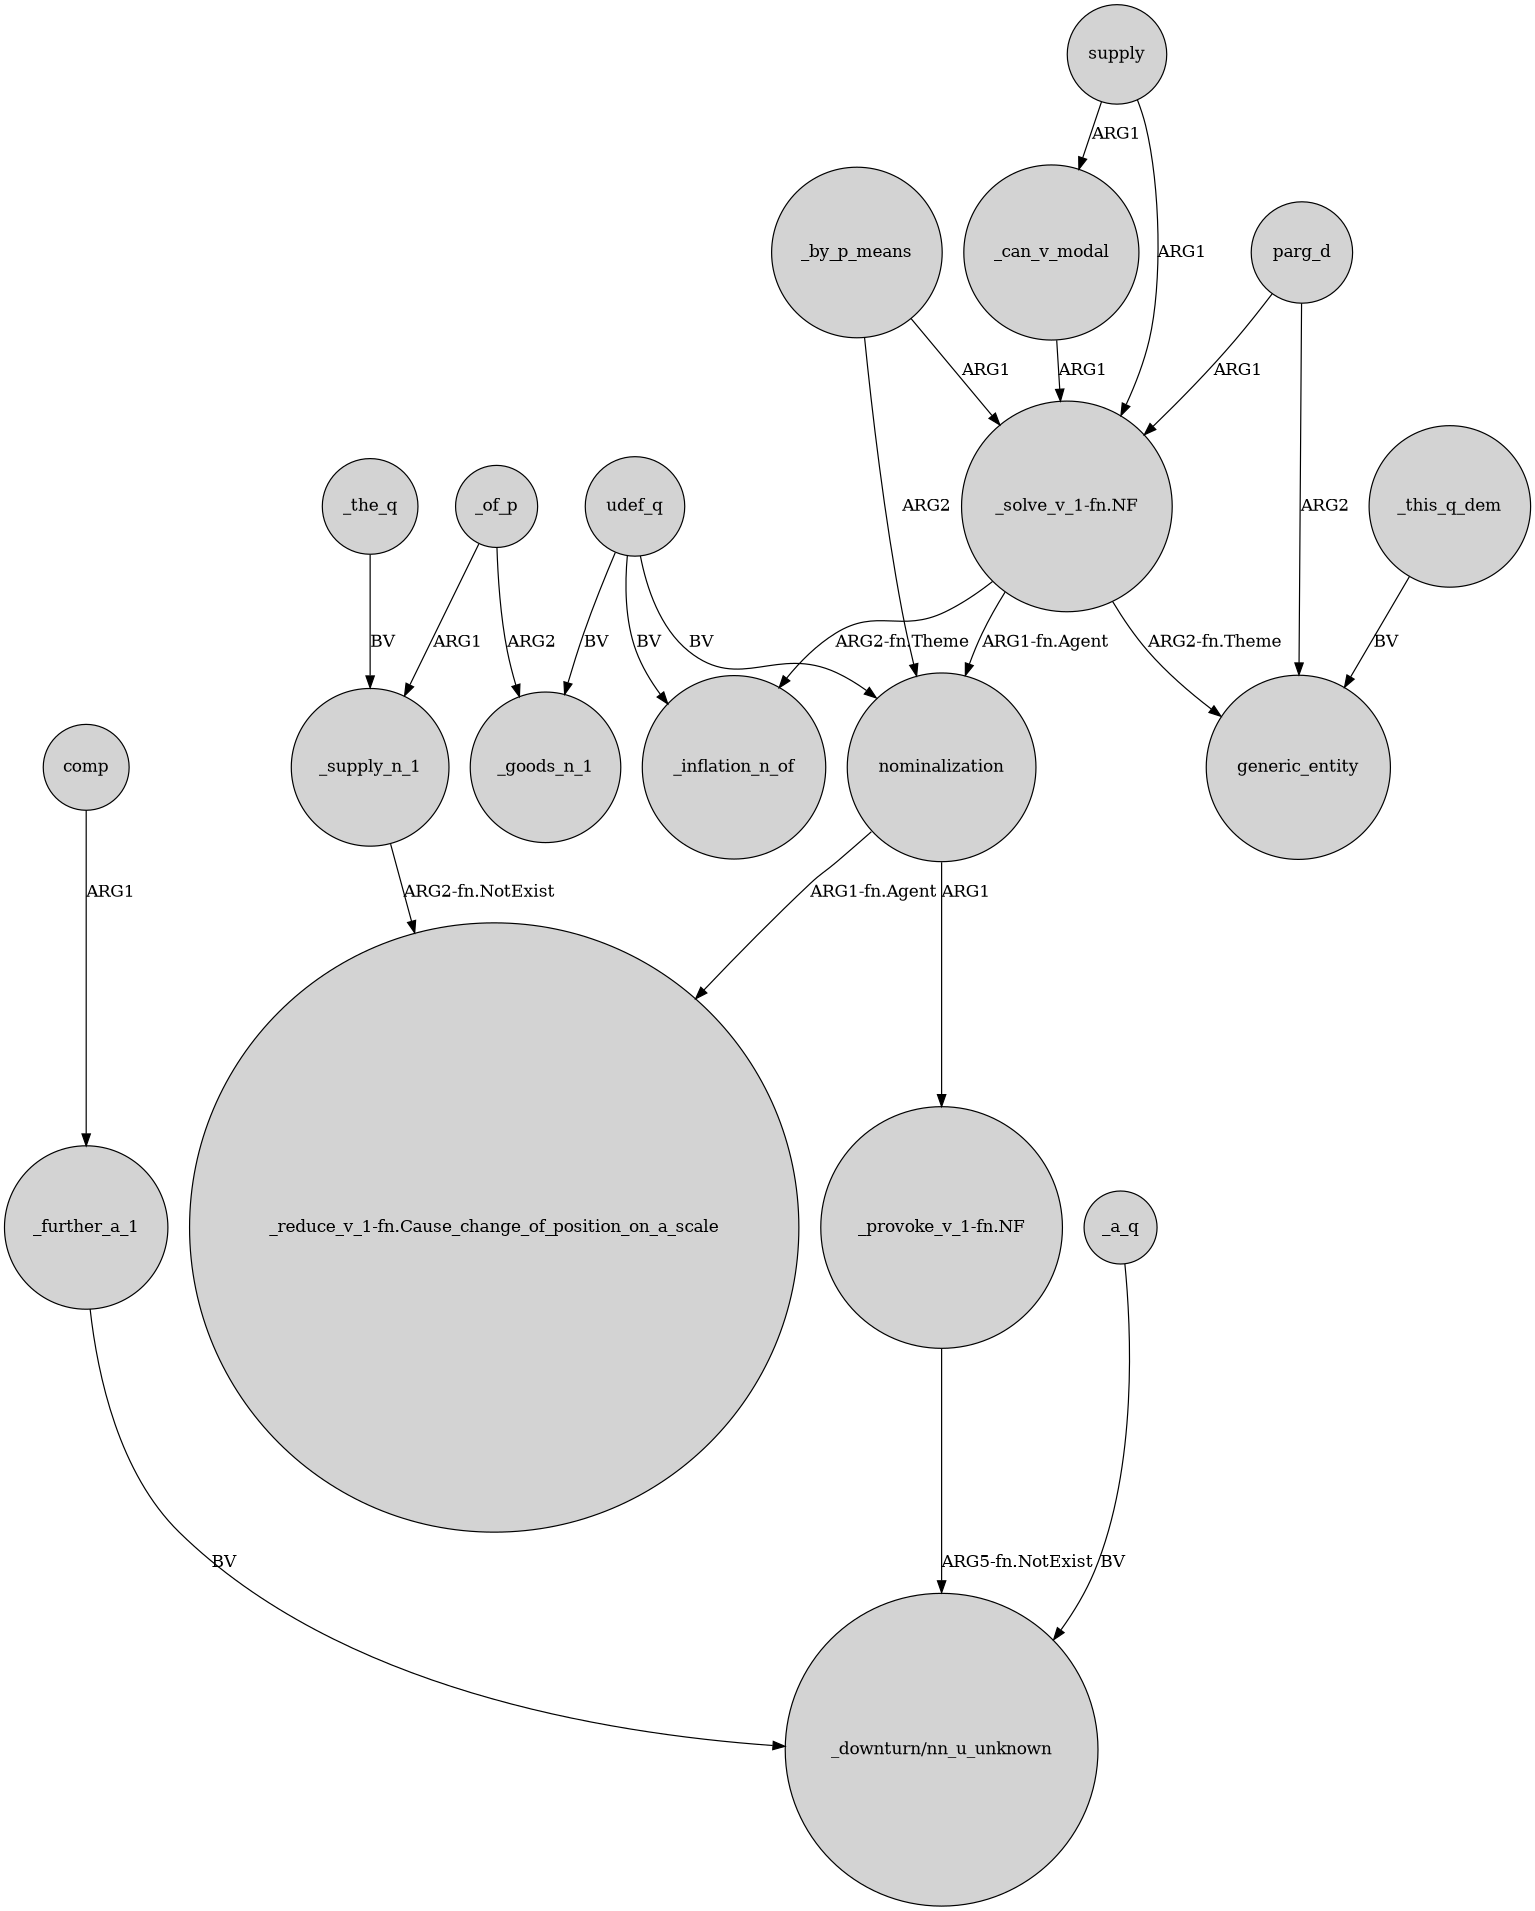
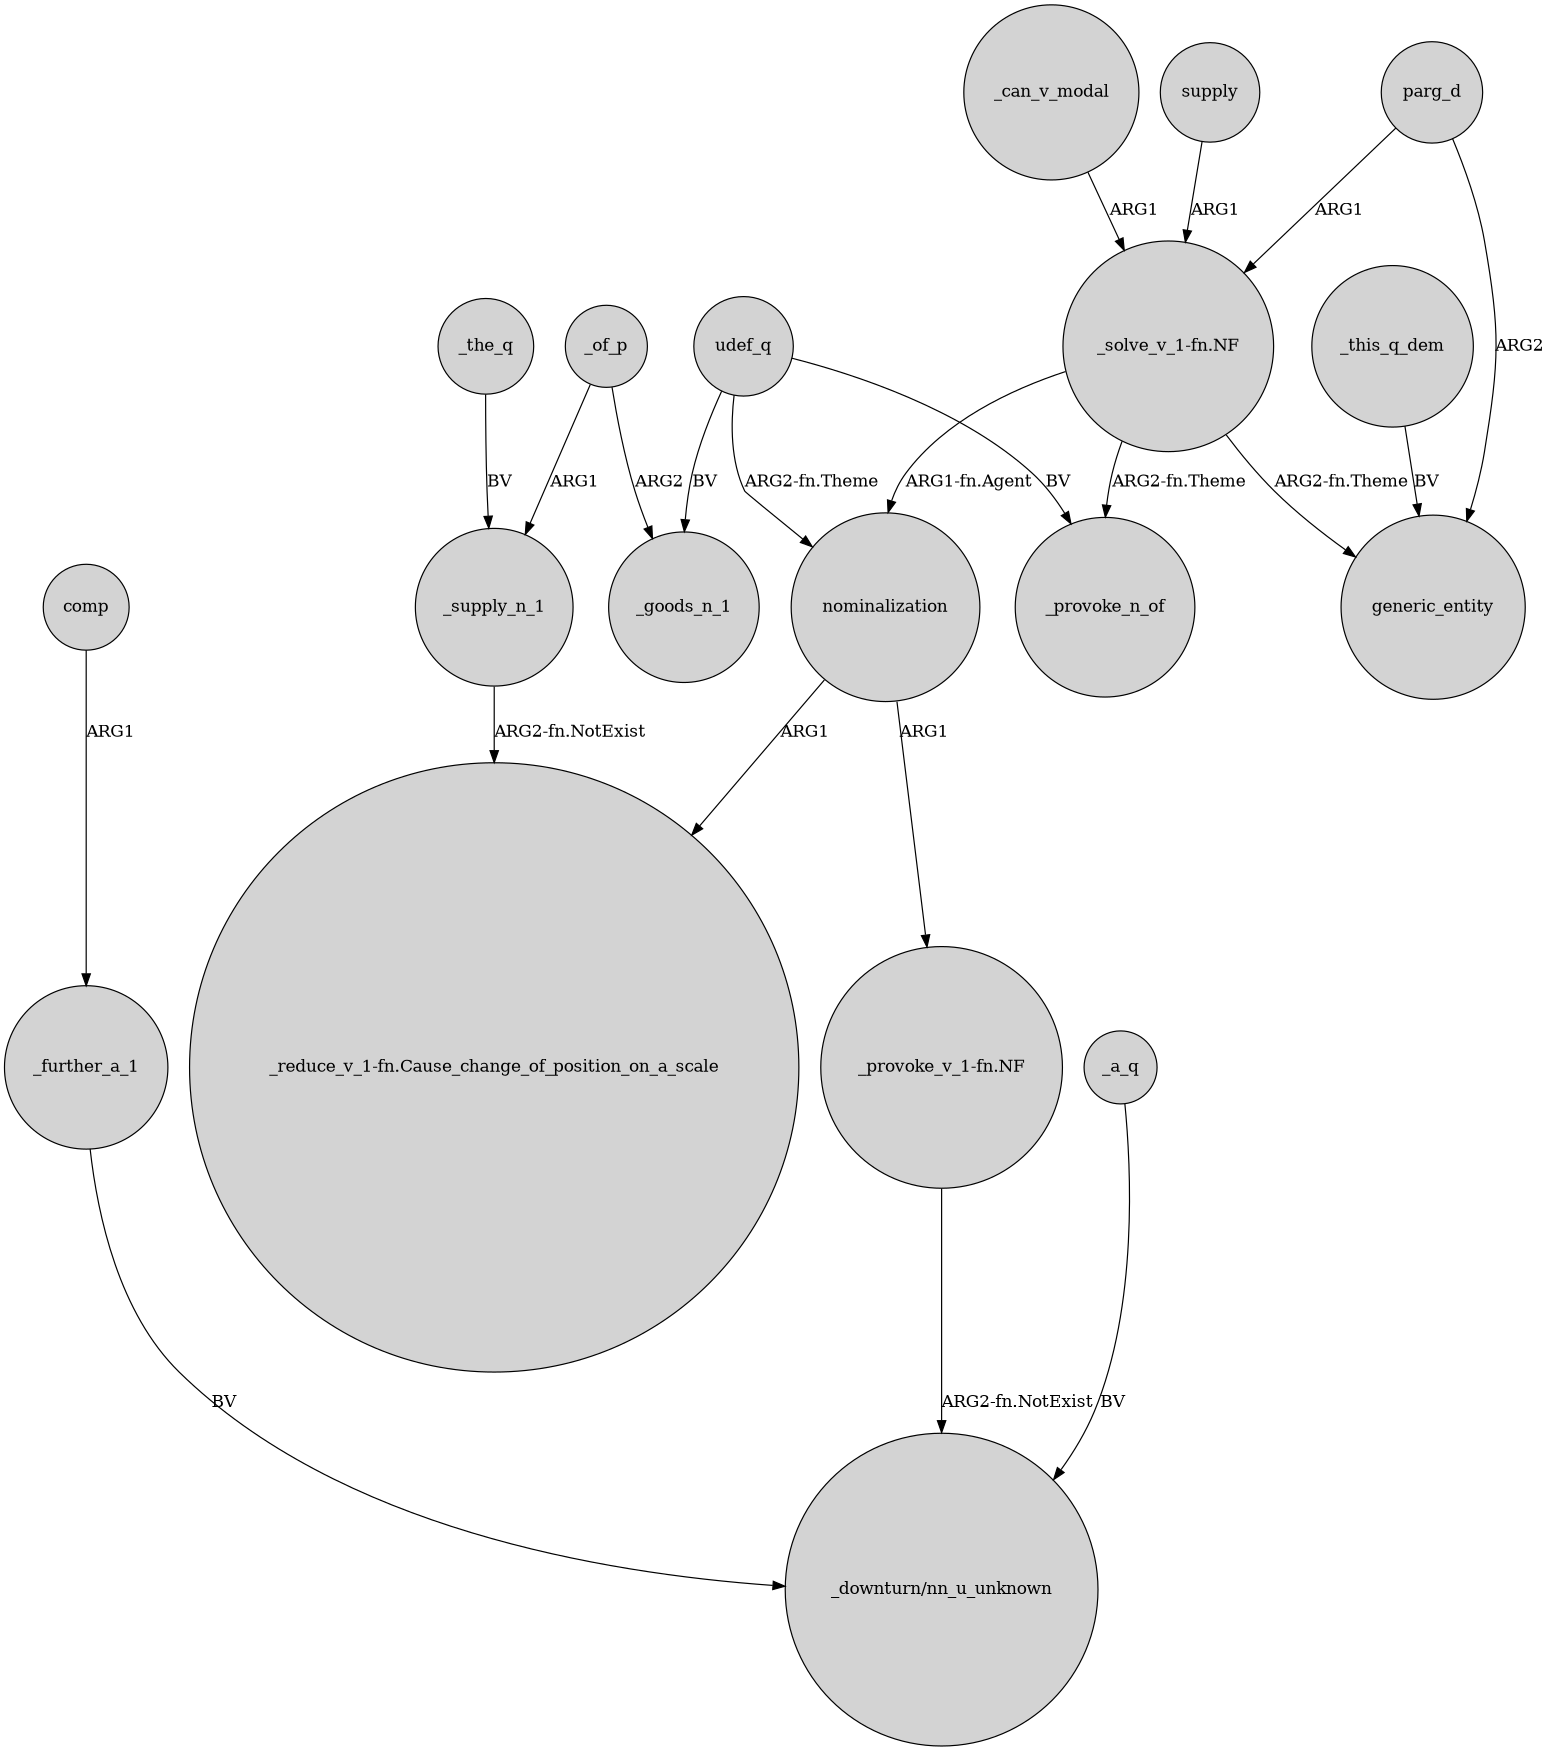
edge "supply" -> "_can_v_modal": removed, label "ARG1"
node "_by_p_means": removed
edge "udef_q" -> "nominalization": label "BV" -> "ARG2-fn.Theme"
node "_inflation_n_of": label "_inflation_n_of" -> "_provoke_n_of"
edge "nominalization" -> "_reduce_v_1-fn.Cause_change_of_position_on_a_scale": label "ARG1-fn.Agent" -> "ARG1"
edge "_provoke_v_1-fn.NF" -> "_downturn/nn_u_unknown": label "ARG5-fn.NotExist" -> "ARG2-fn.NotExist"
